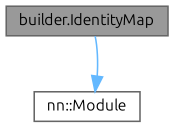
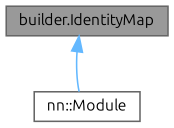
edge "builder.IdentityMap" -> "nn::Module": reversed
